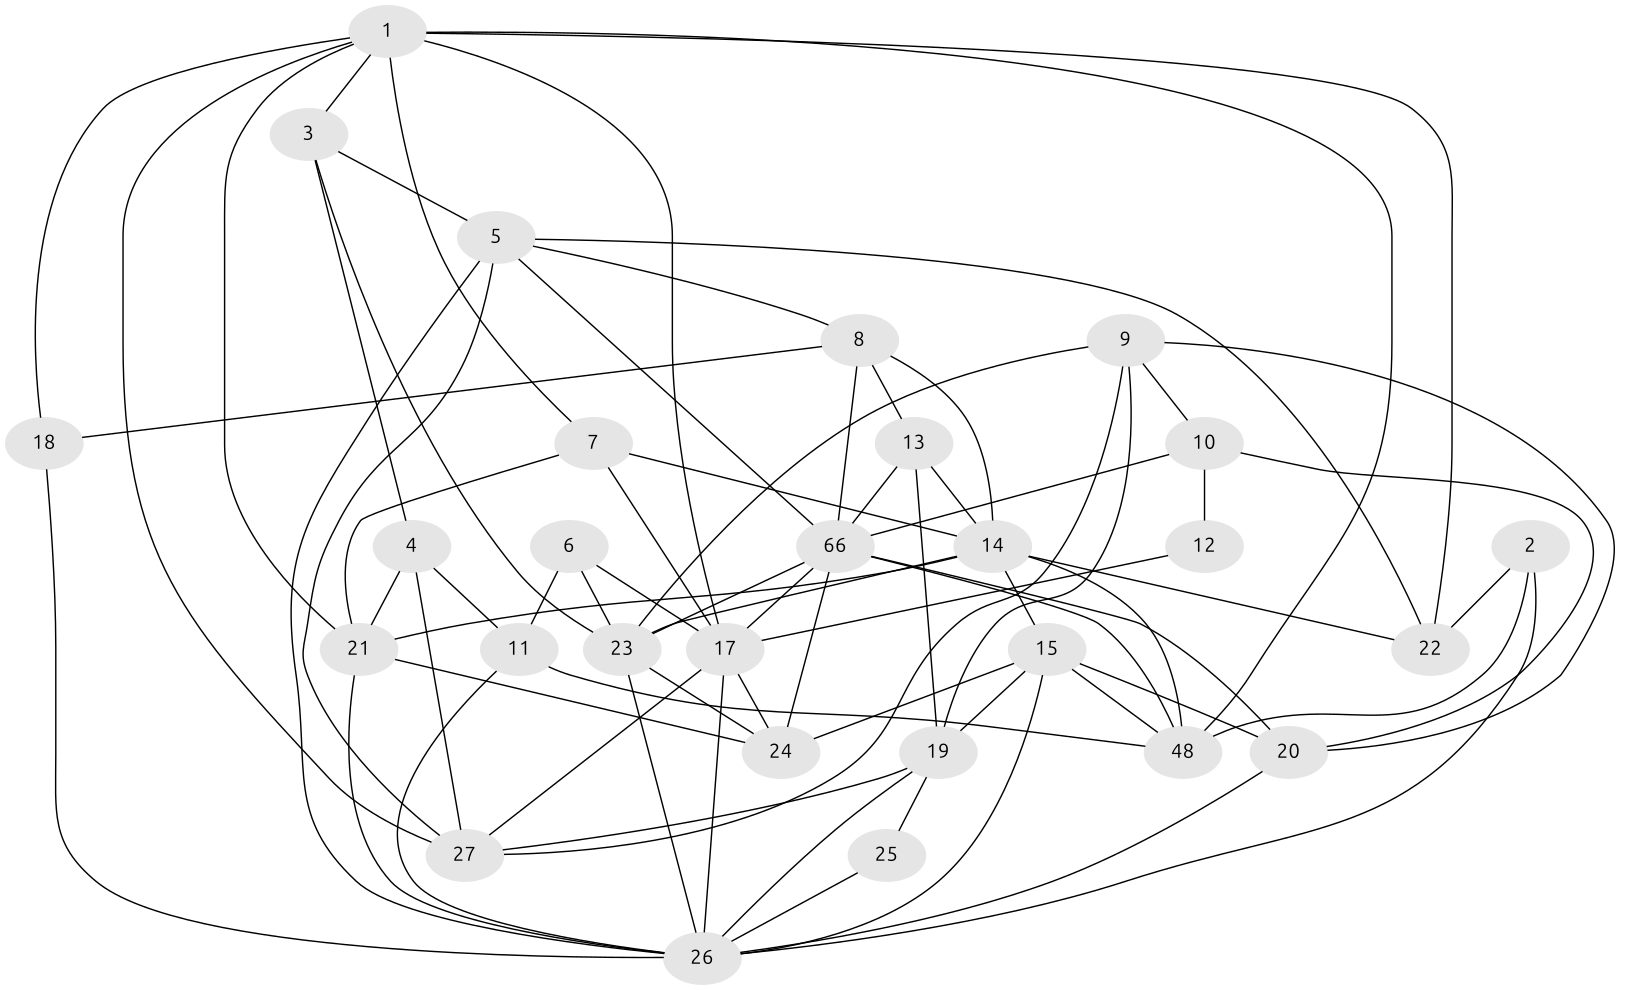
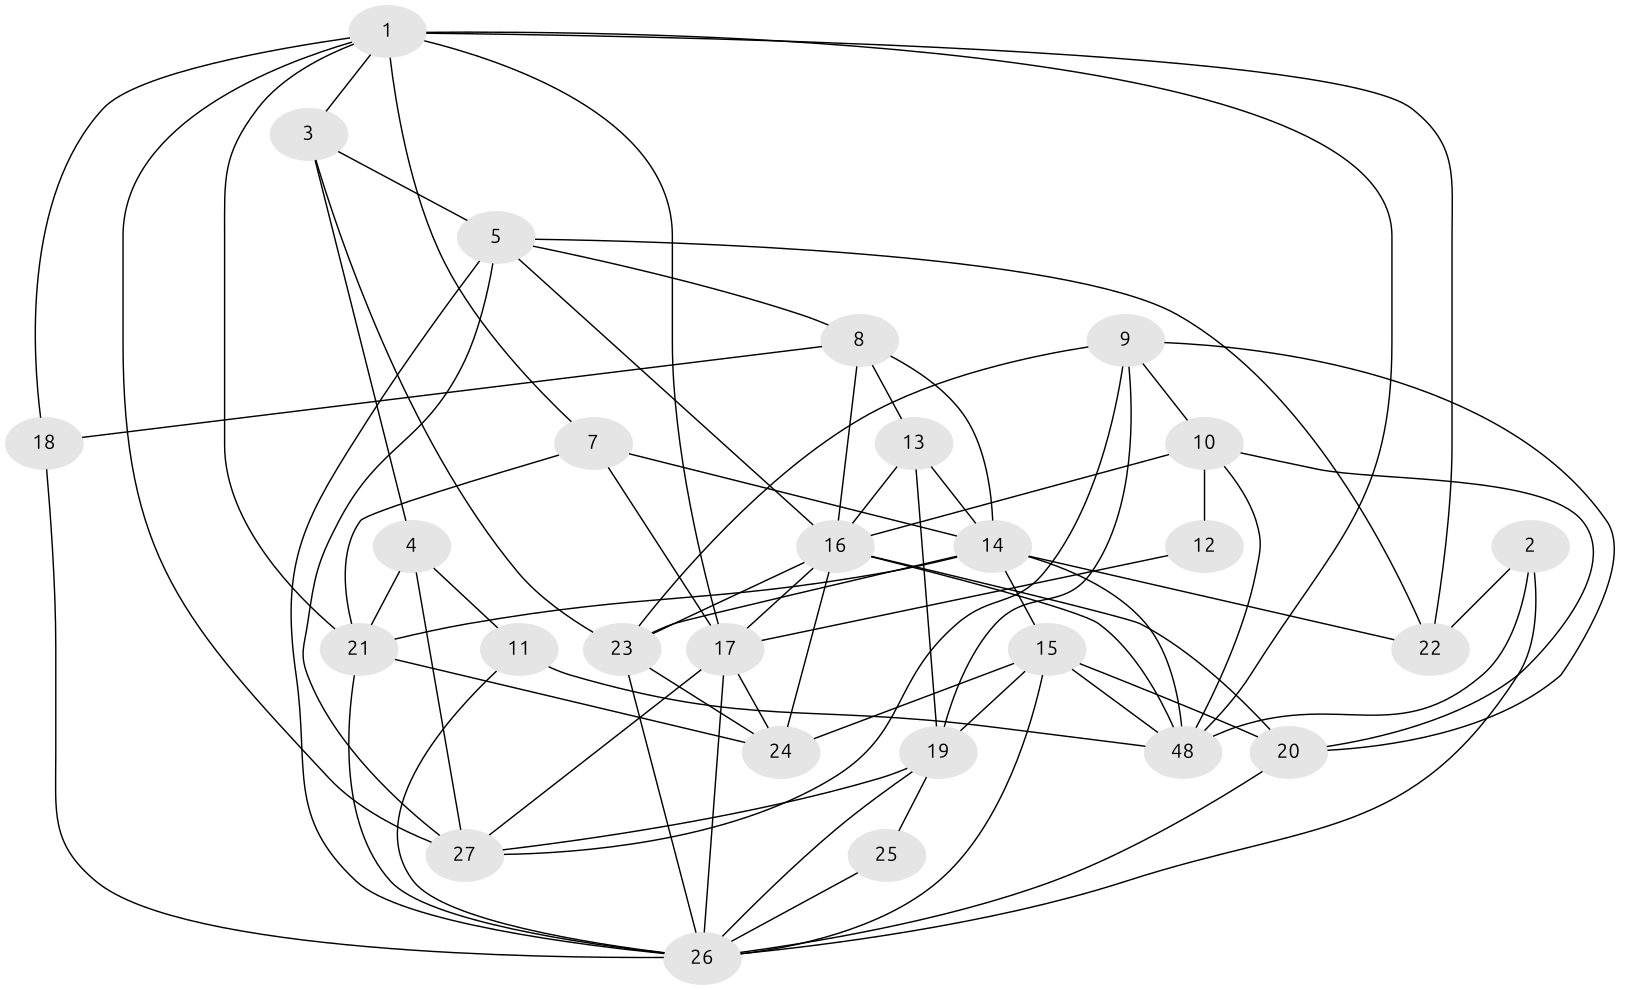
node "6": removed
node "66": label "66" -> "16"
edge "10" -- "48": added
